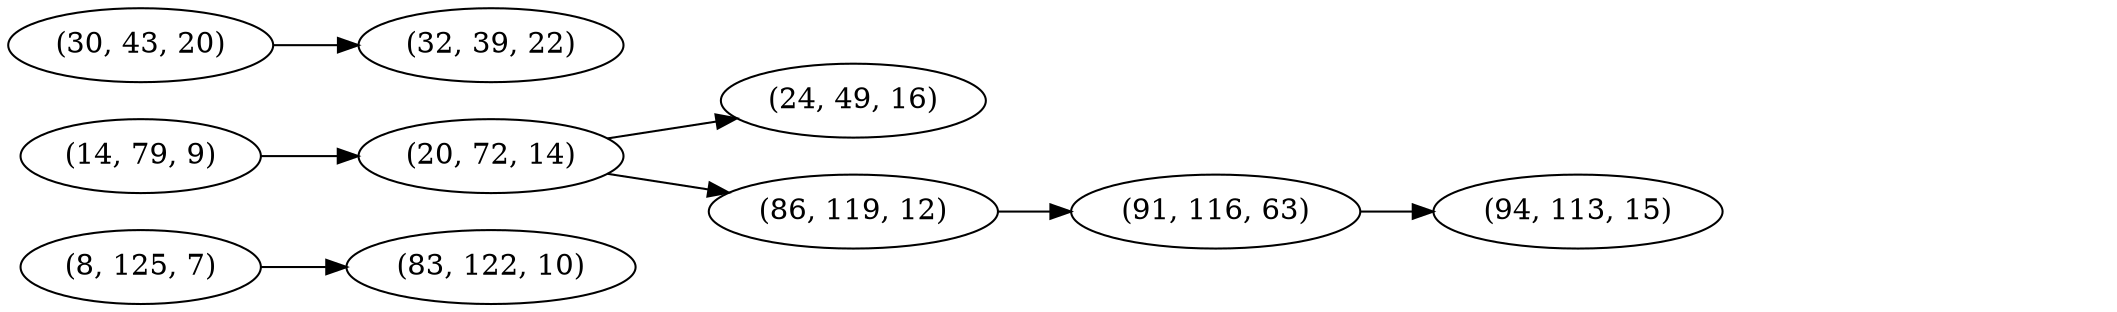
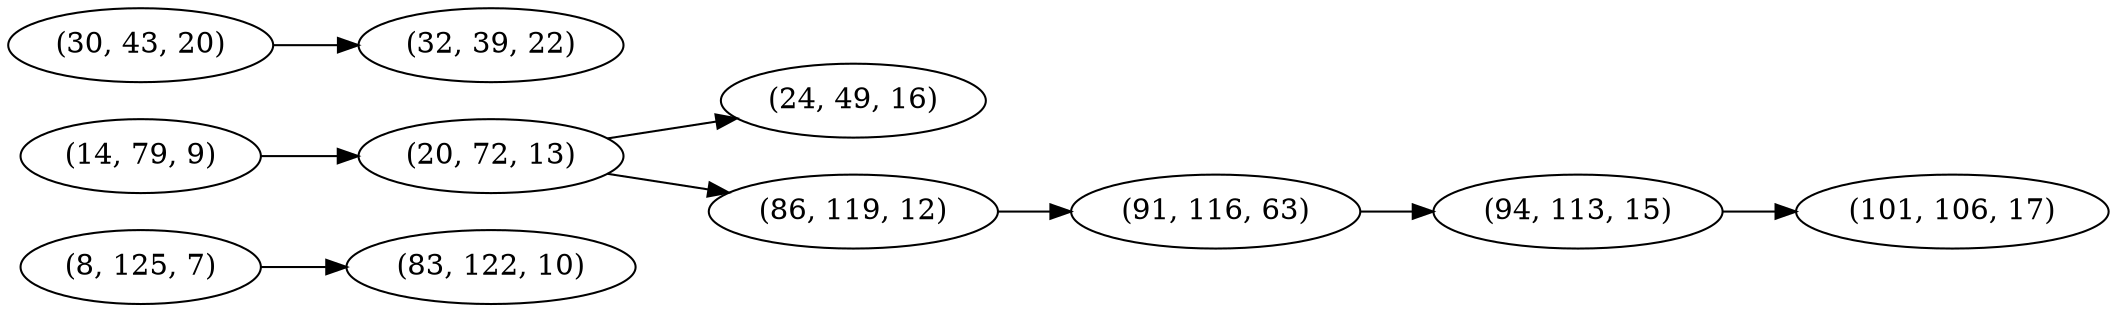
node "(20, 72, 14)": label "(20, 72, 14)" -> "(20, 72, 13)"
node "(101, 106, 17)": added
